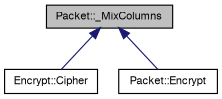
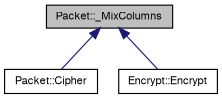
node "Encrypt::Cipher": label "Encrypt::Cipher" -> "Packet::Cipher"
node "Packet::Encrypt": label "Packet::Encrypt" -> "Encrypt::Encrypt"
